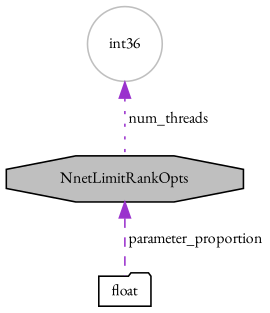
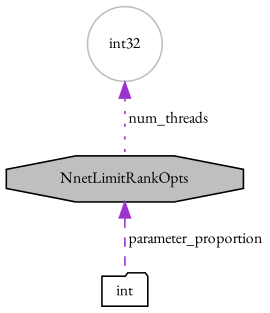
node "int36": label "int36" -> "int32"
node "float": label "float" -> "int"
